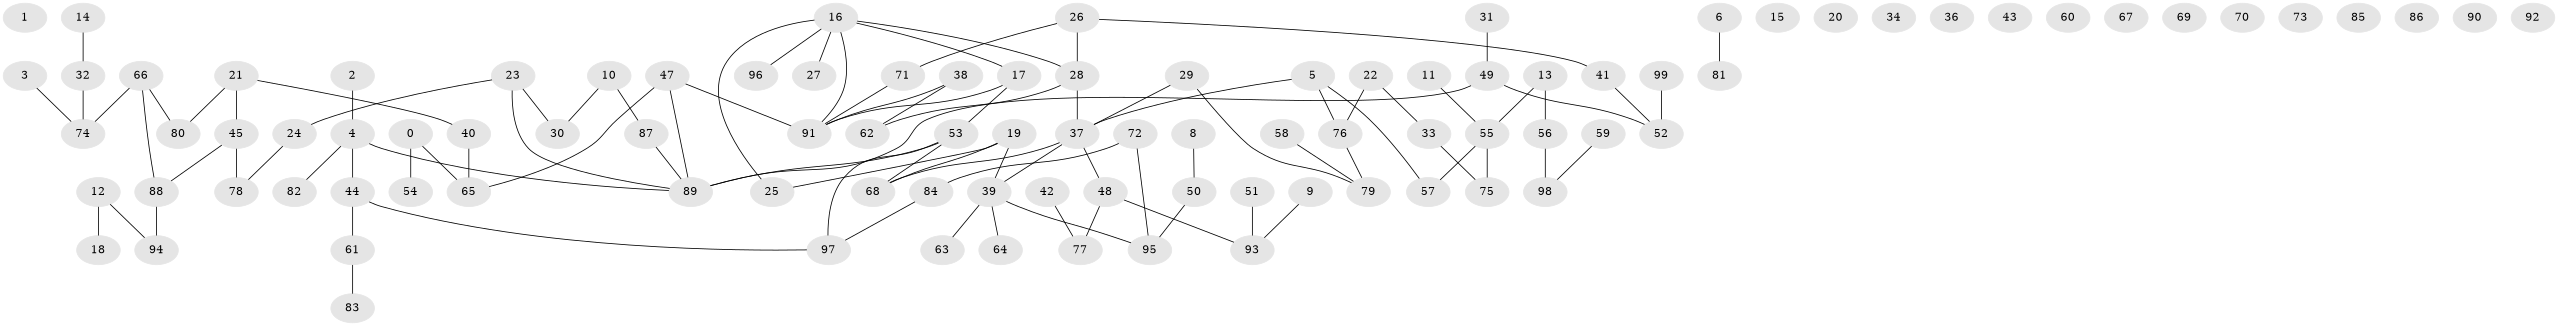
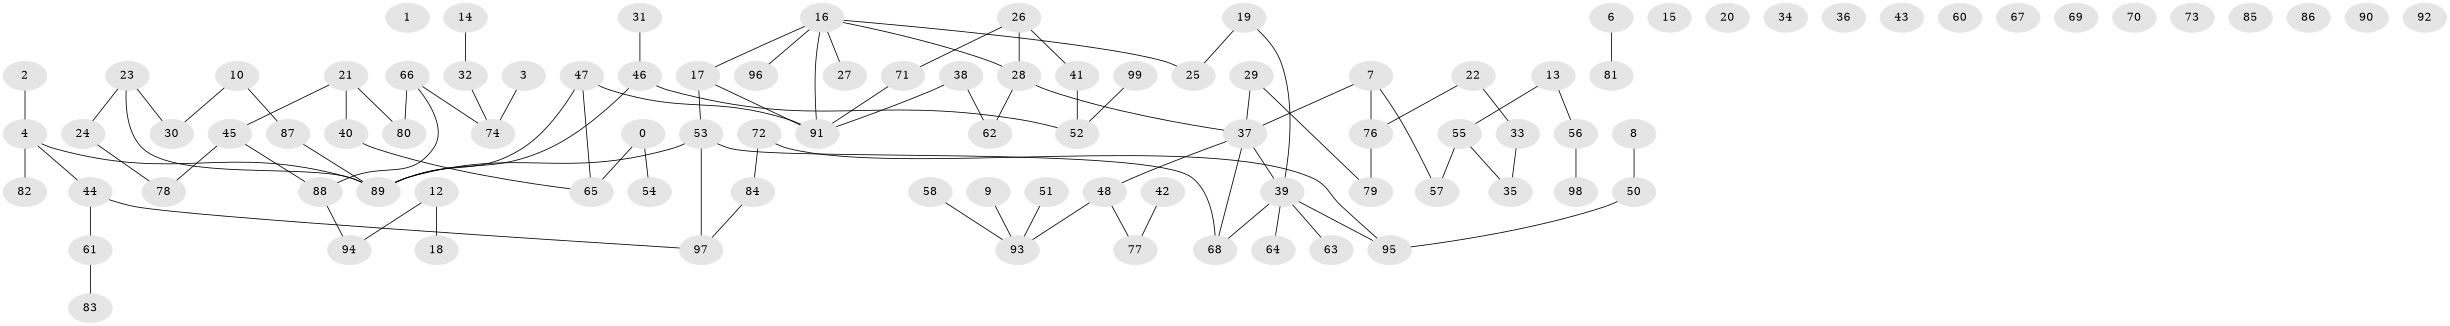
node "5": label "5" -> "7"
node "11": removed
node "49": label "49" -> "46"
node "59": removed
edge "19" -- "68": now "39" -- "68"
edge "58" -- "79": now "58" -- "93"
node "75": label "75" -> "35"
